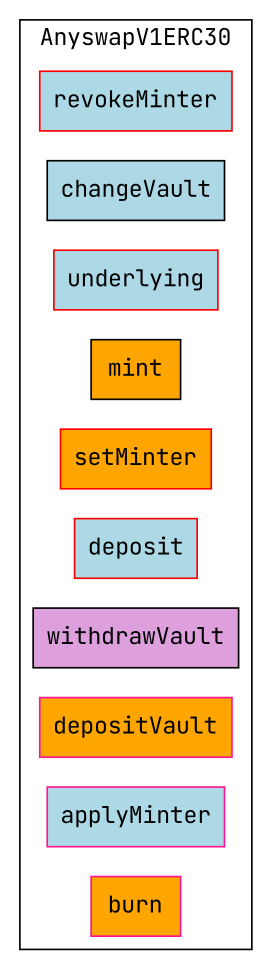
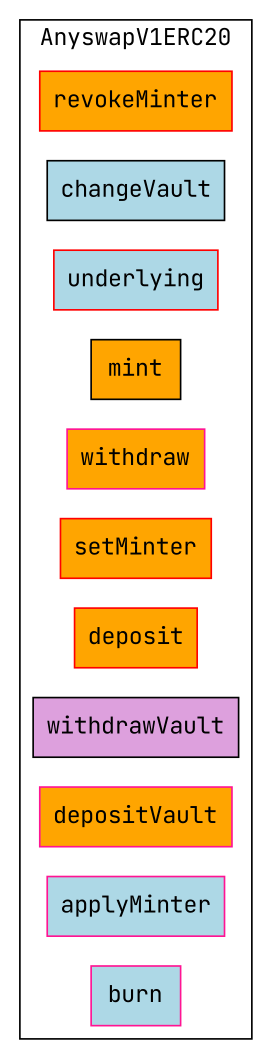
cluster "AnyswapV1ERC30": label "AnyswapV1ERC30" -> "AnyswapV1ERC20"
node "revokeMinter": fillcolor lightblue -> orange
node "withdraw": added
node "deposit": fillcolor lightblue -> orange
node "burn": fillcolor orange -> lightblue
